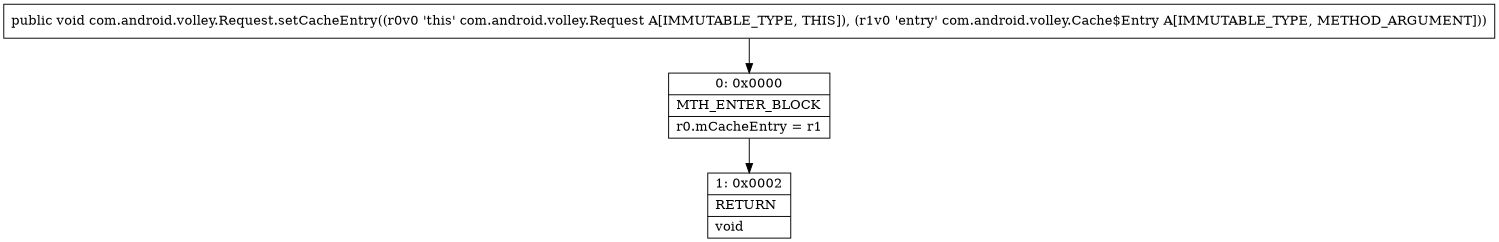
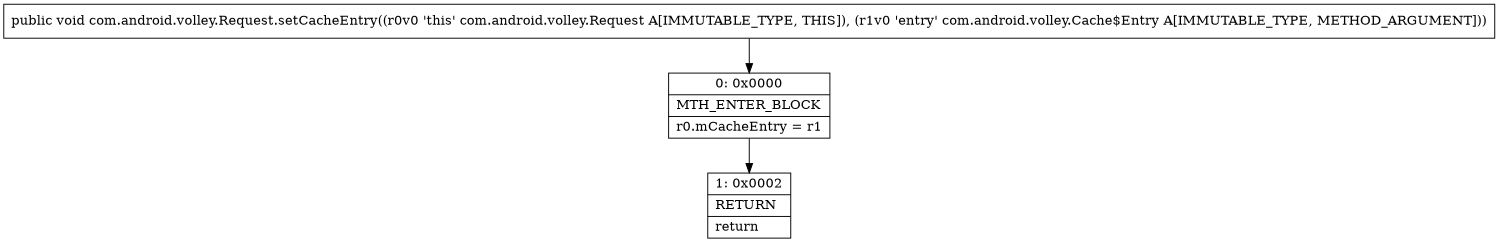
node "1: 0x0002": text "void" -> "return"
